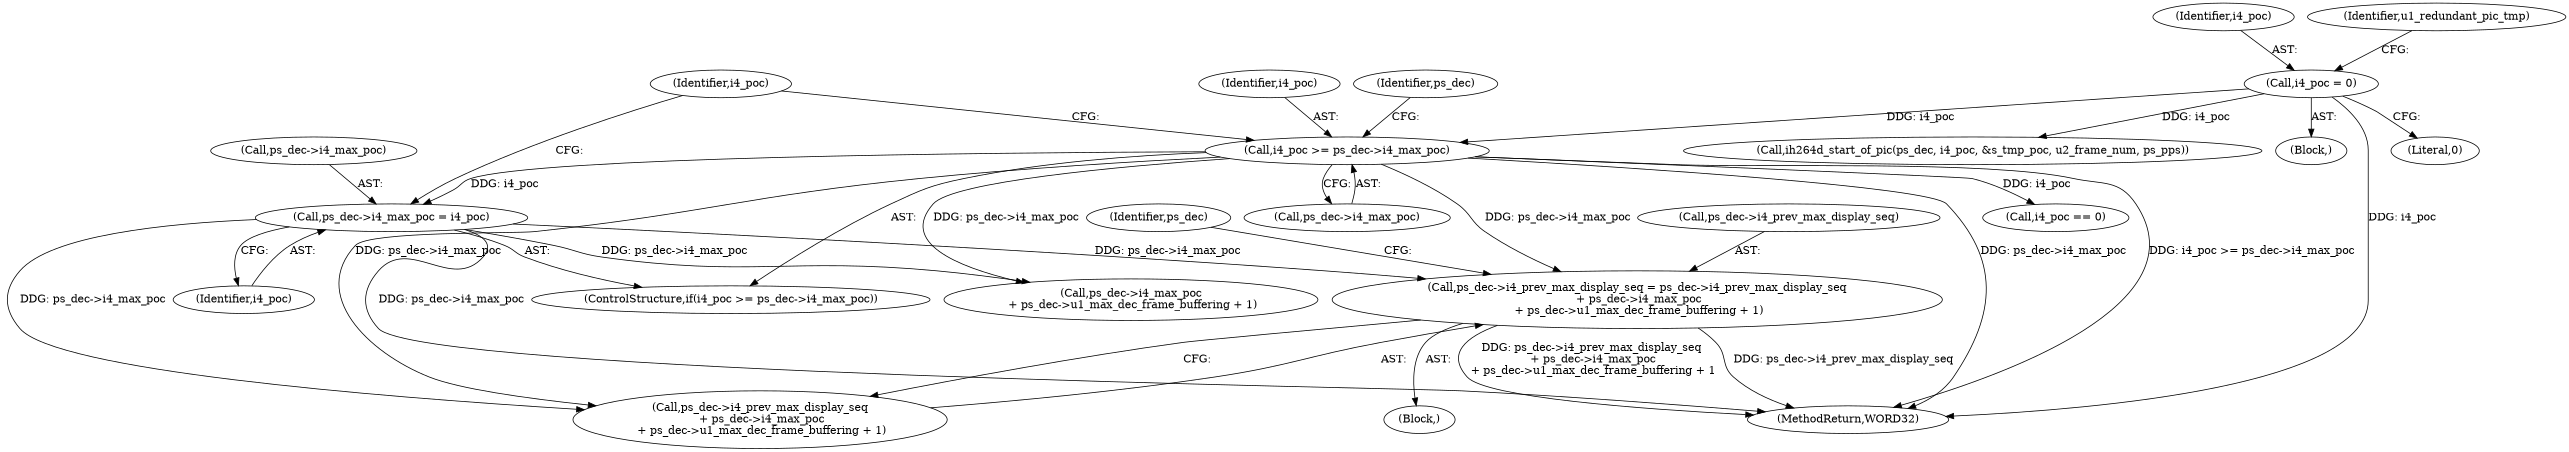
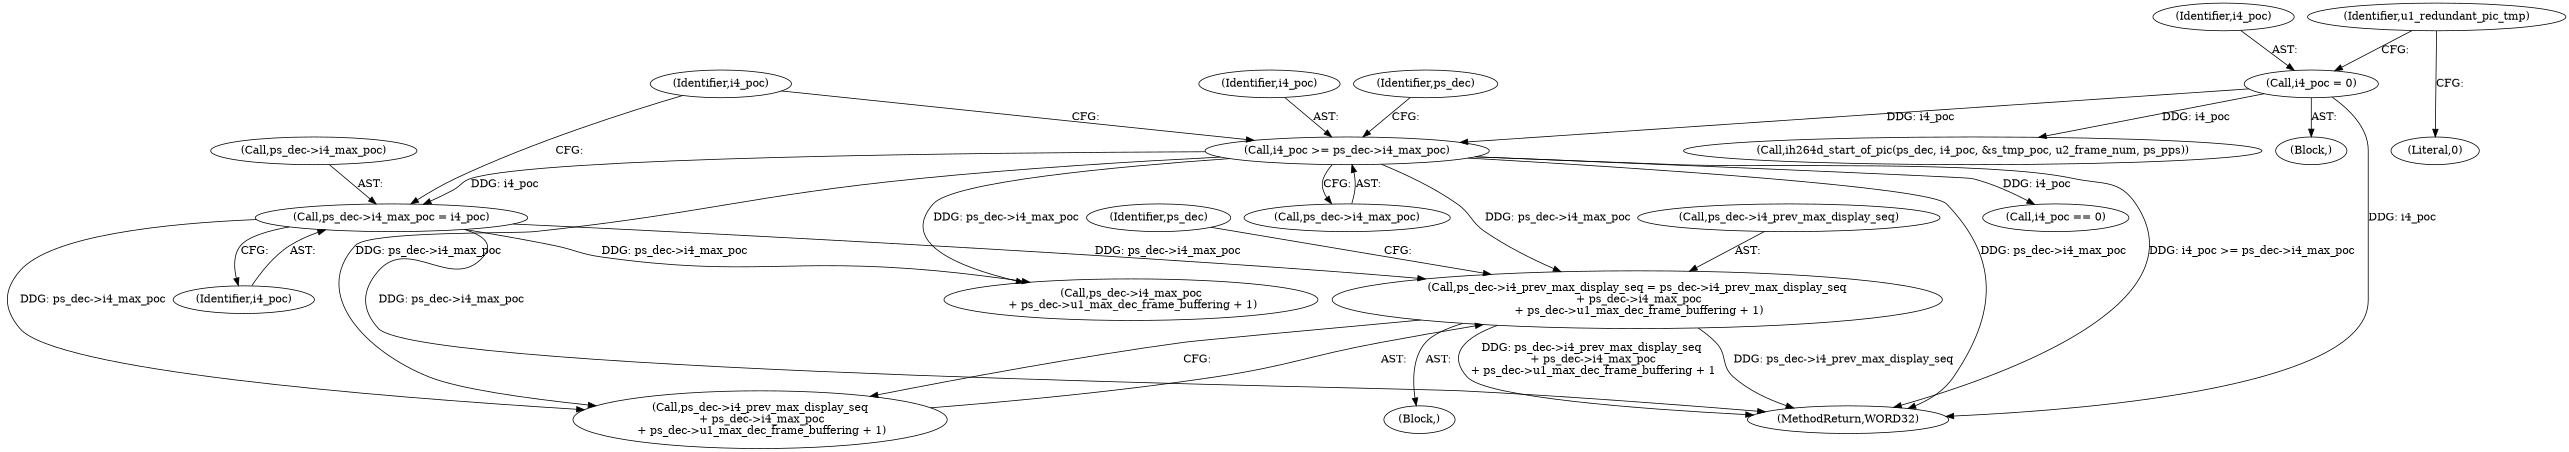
edge "(Call,i4_poc = 0)" -> "(Literal,0)": now "(Identifier,u1_redundant_pic_tmp)" -> "(Literal,0)"
node "(ControlStructure,if(i4_poc >= ps_dec->i4_max_poc))": removed
